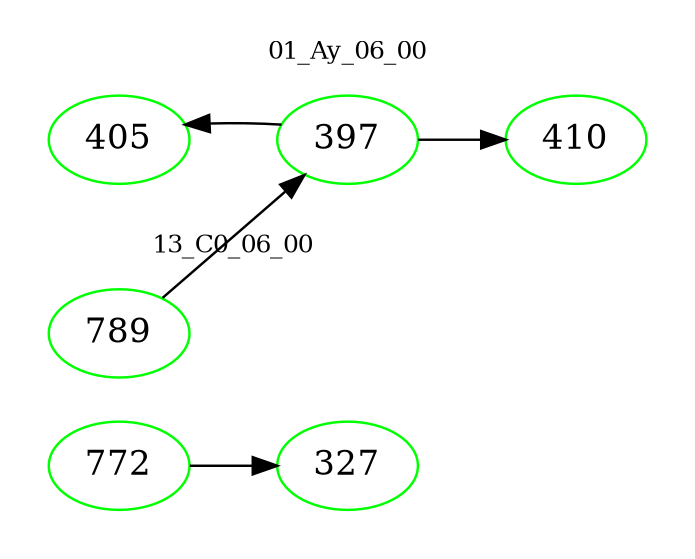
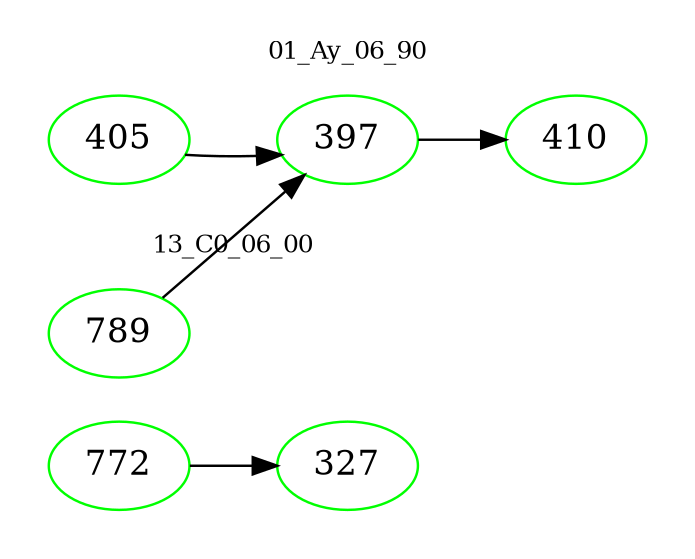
cluster "01_Ay_06_00": label "01_Ay_06_00" -> "01_Ay_06_90"
edge "397" -> "405": reversed
